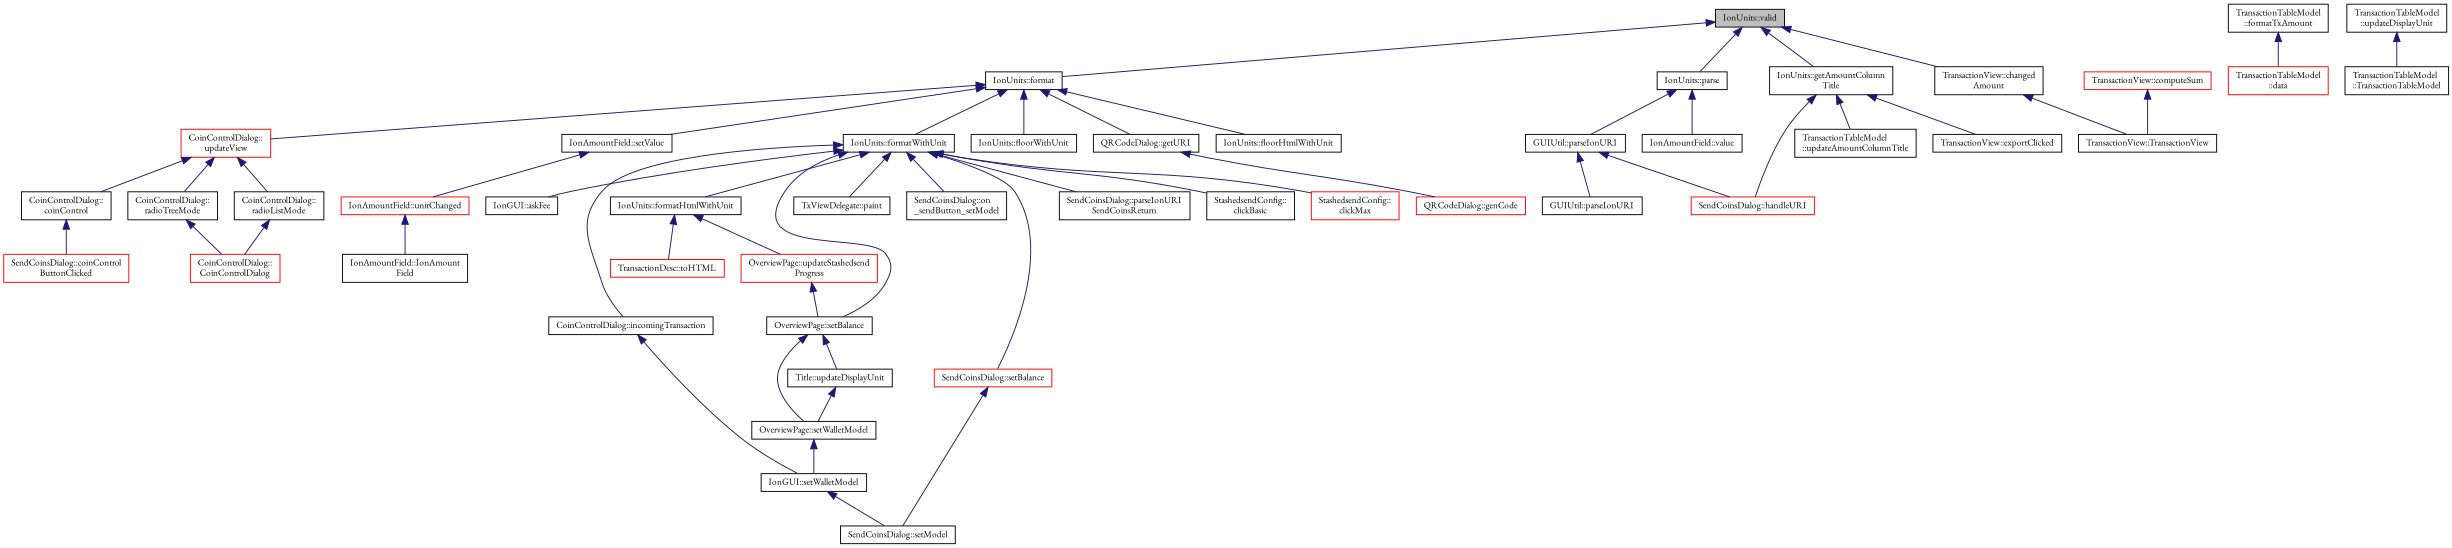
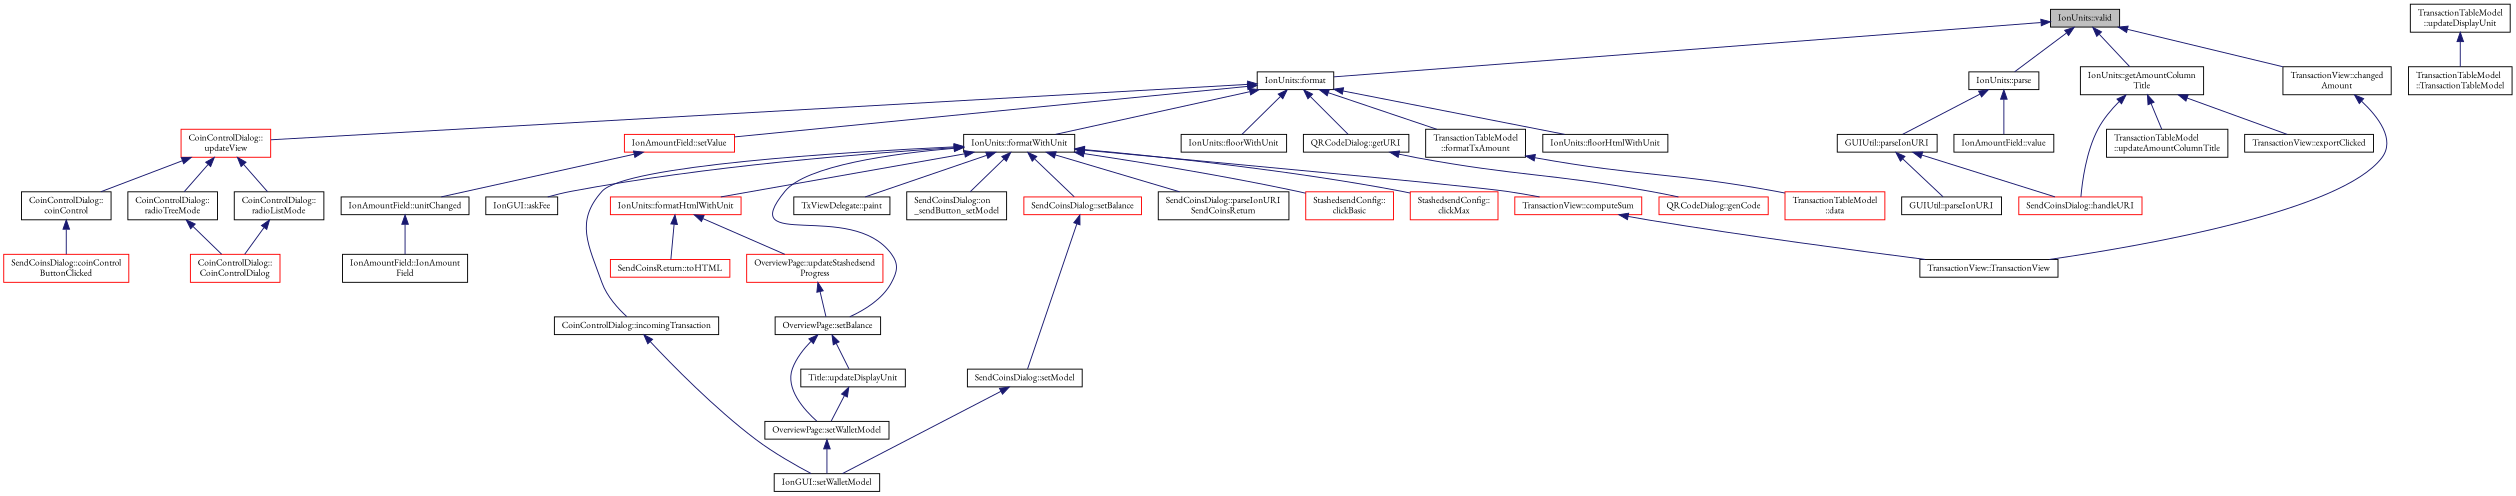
edge "TransactionTableModel ::formatTxAmount" -> "IonUnits::format": added
node "IonAmountField::setValue": color black -> red
edge "TransactionView::computeSum" -> "IonUnits::formatWithUnit": added
node "IonAmountField::unitChanged": color red -> black
node "IonUnits::formatHtmlWithUnit": color black -> red
node "StashedsendConfig:: clickBasic": color black -> red
node "TransactionDesc::toHTML": label "TransactionDesc::toHTML" -> "SendCoinsReturn::toHTML"
edge "SendCoinsDialog::setModel" -> "IonGUI::setWalletModel": reversed
